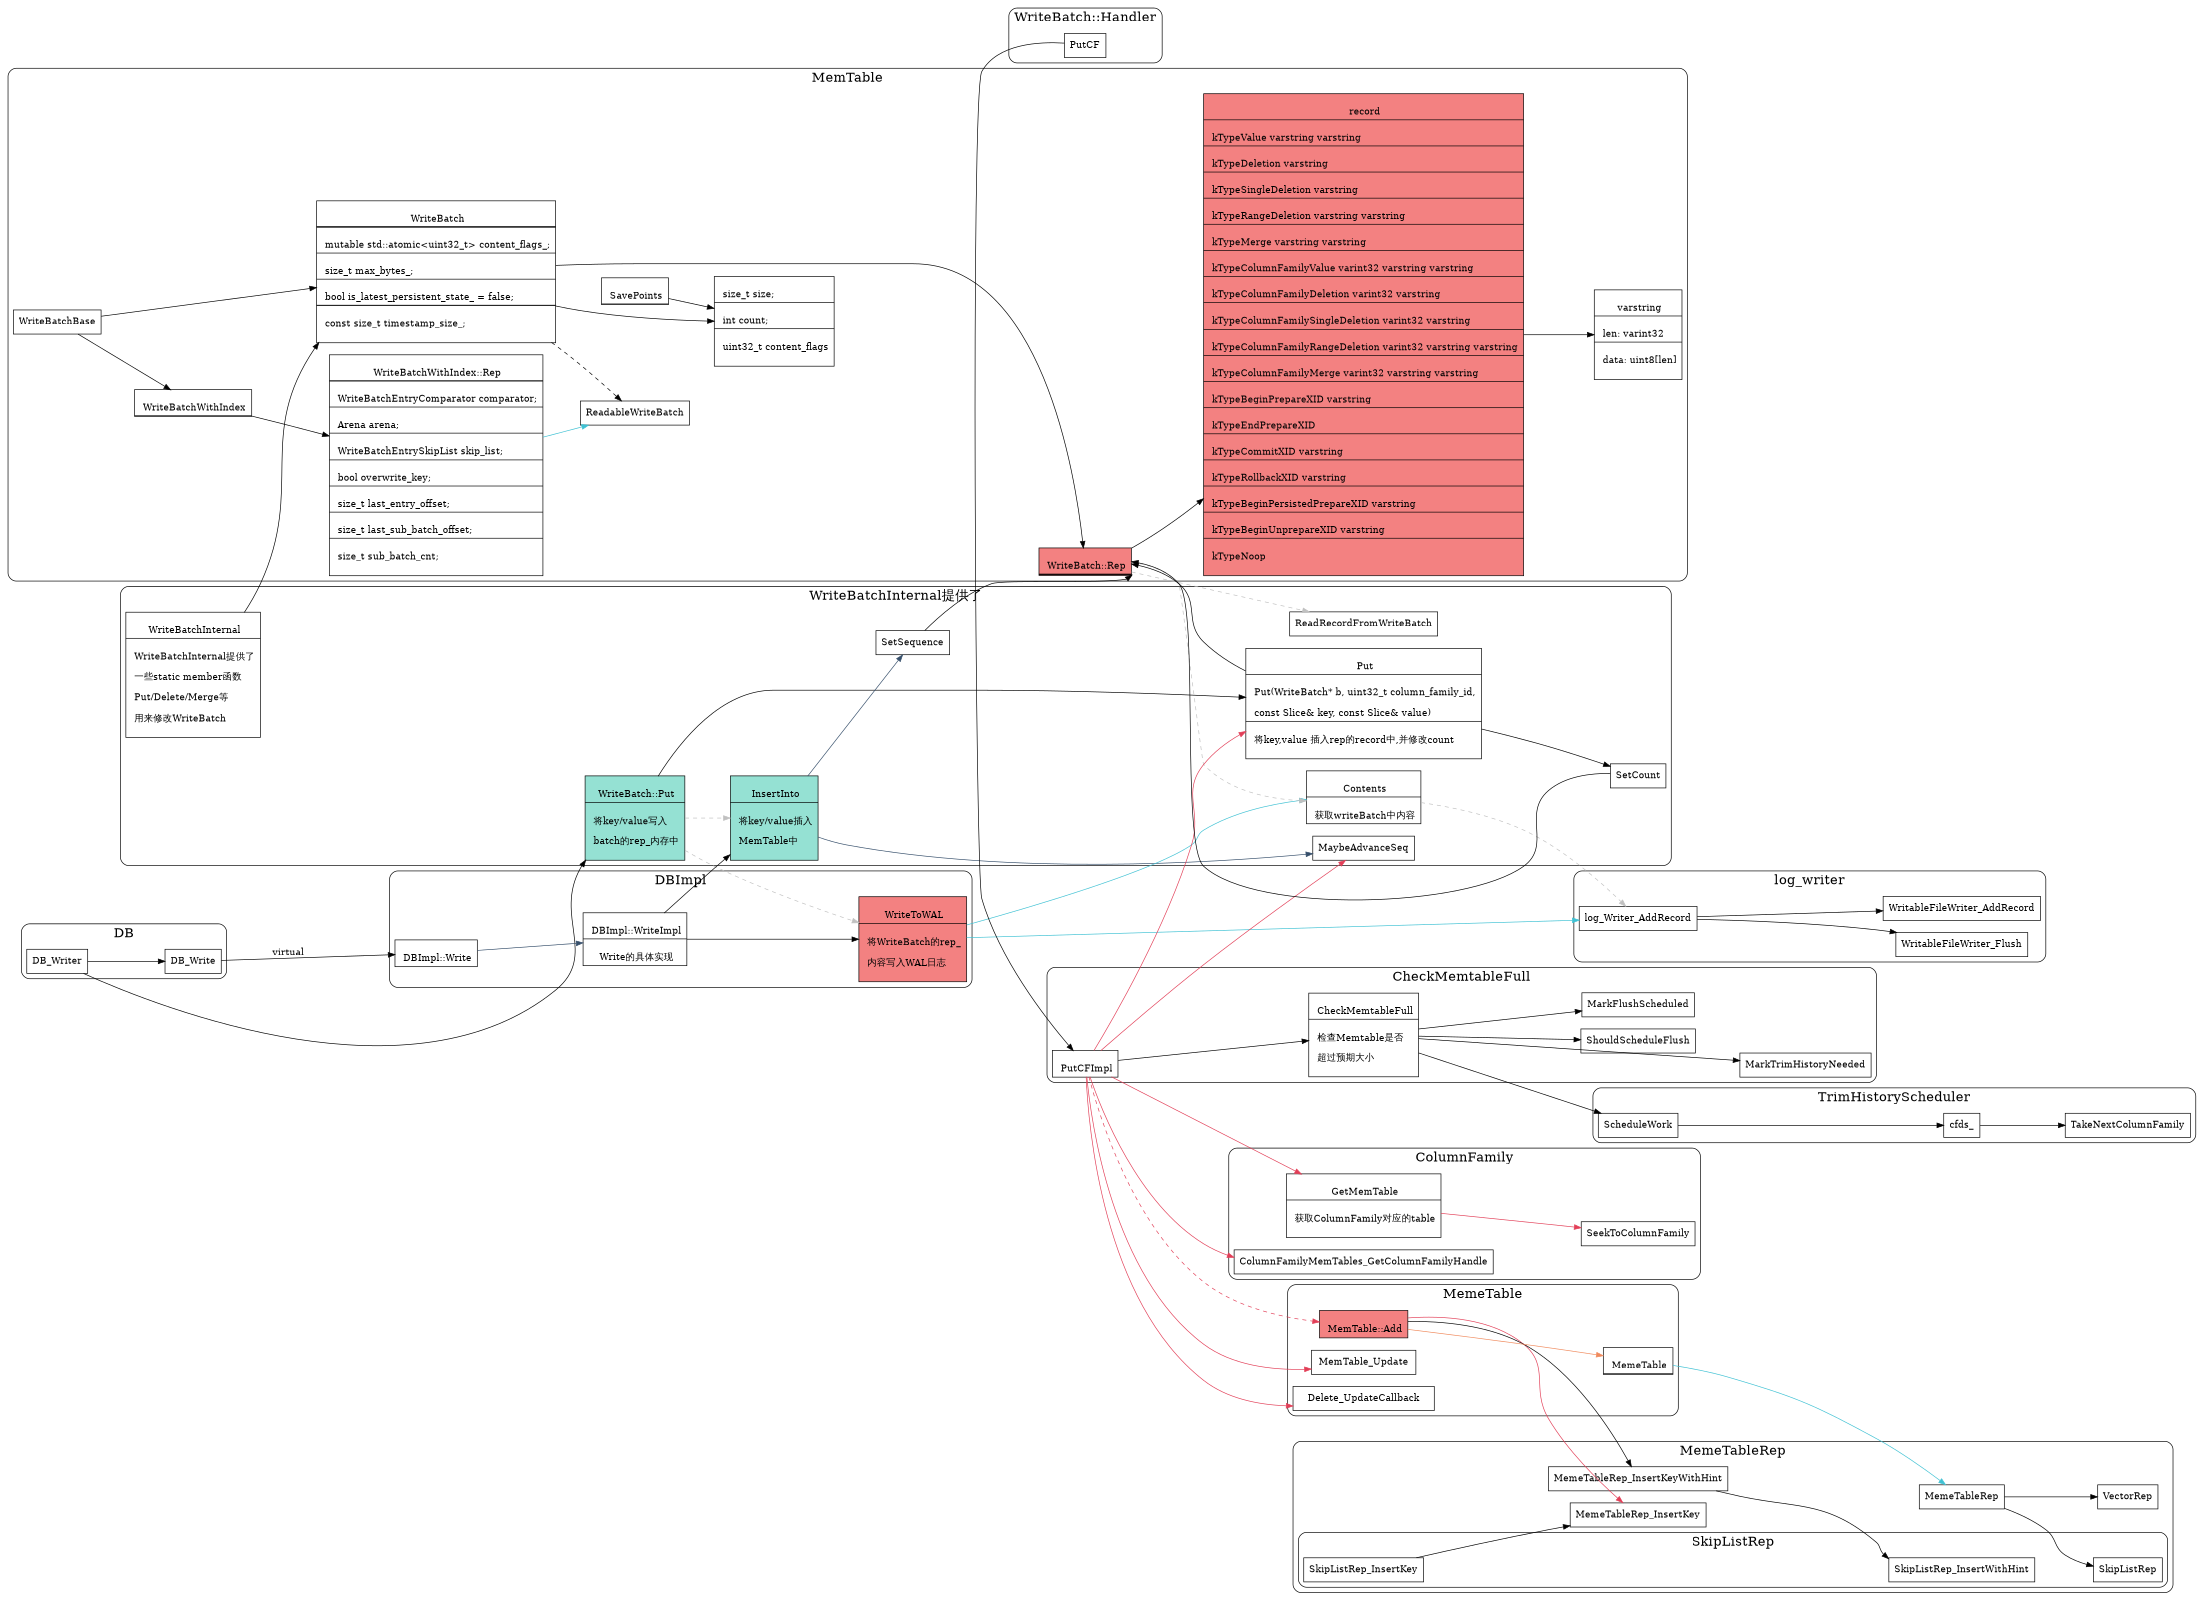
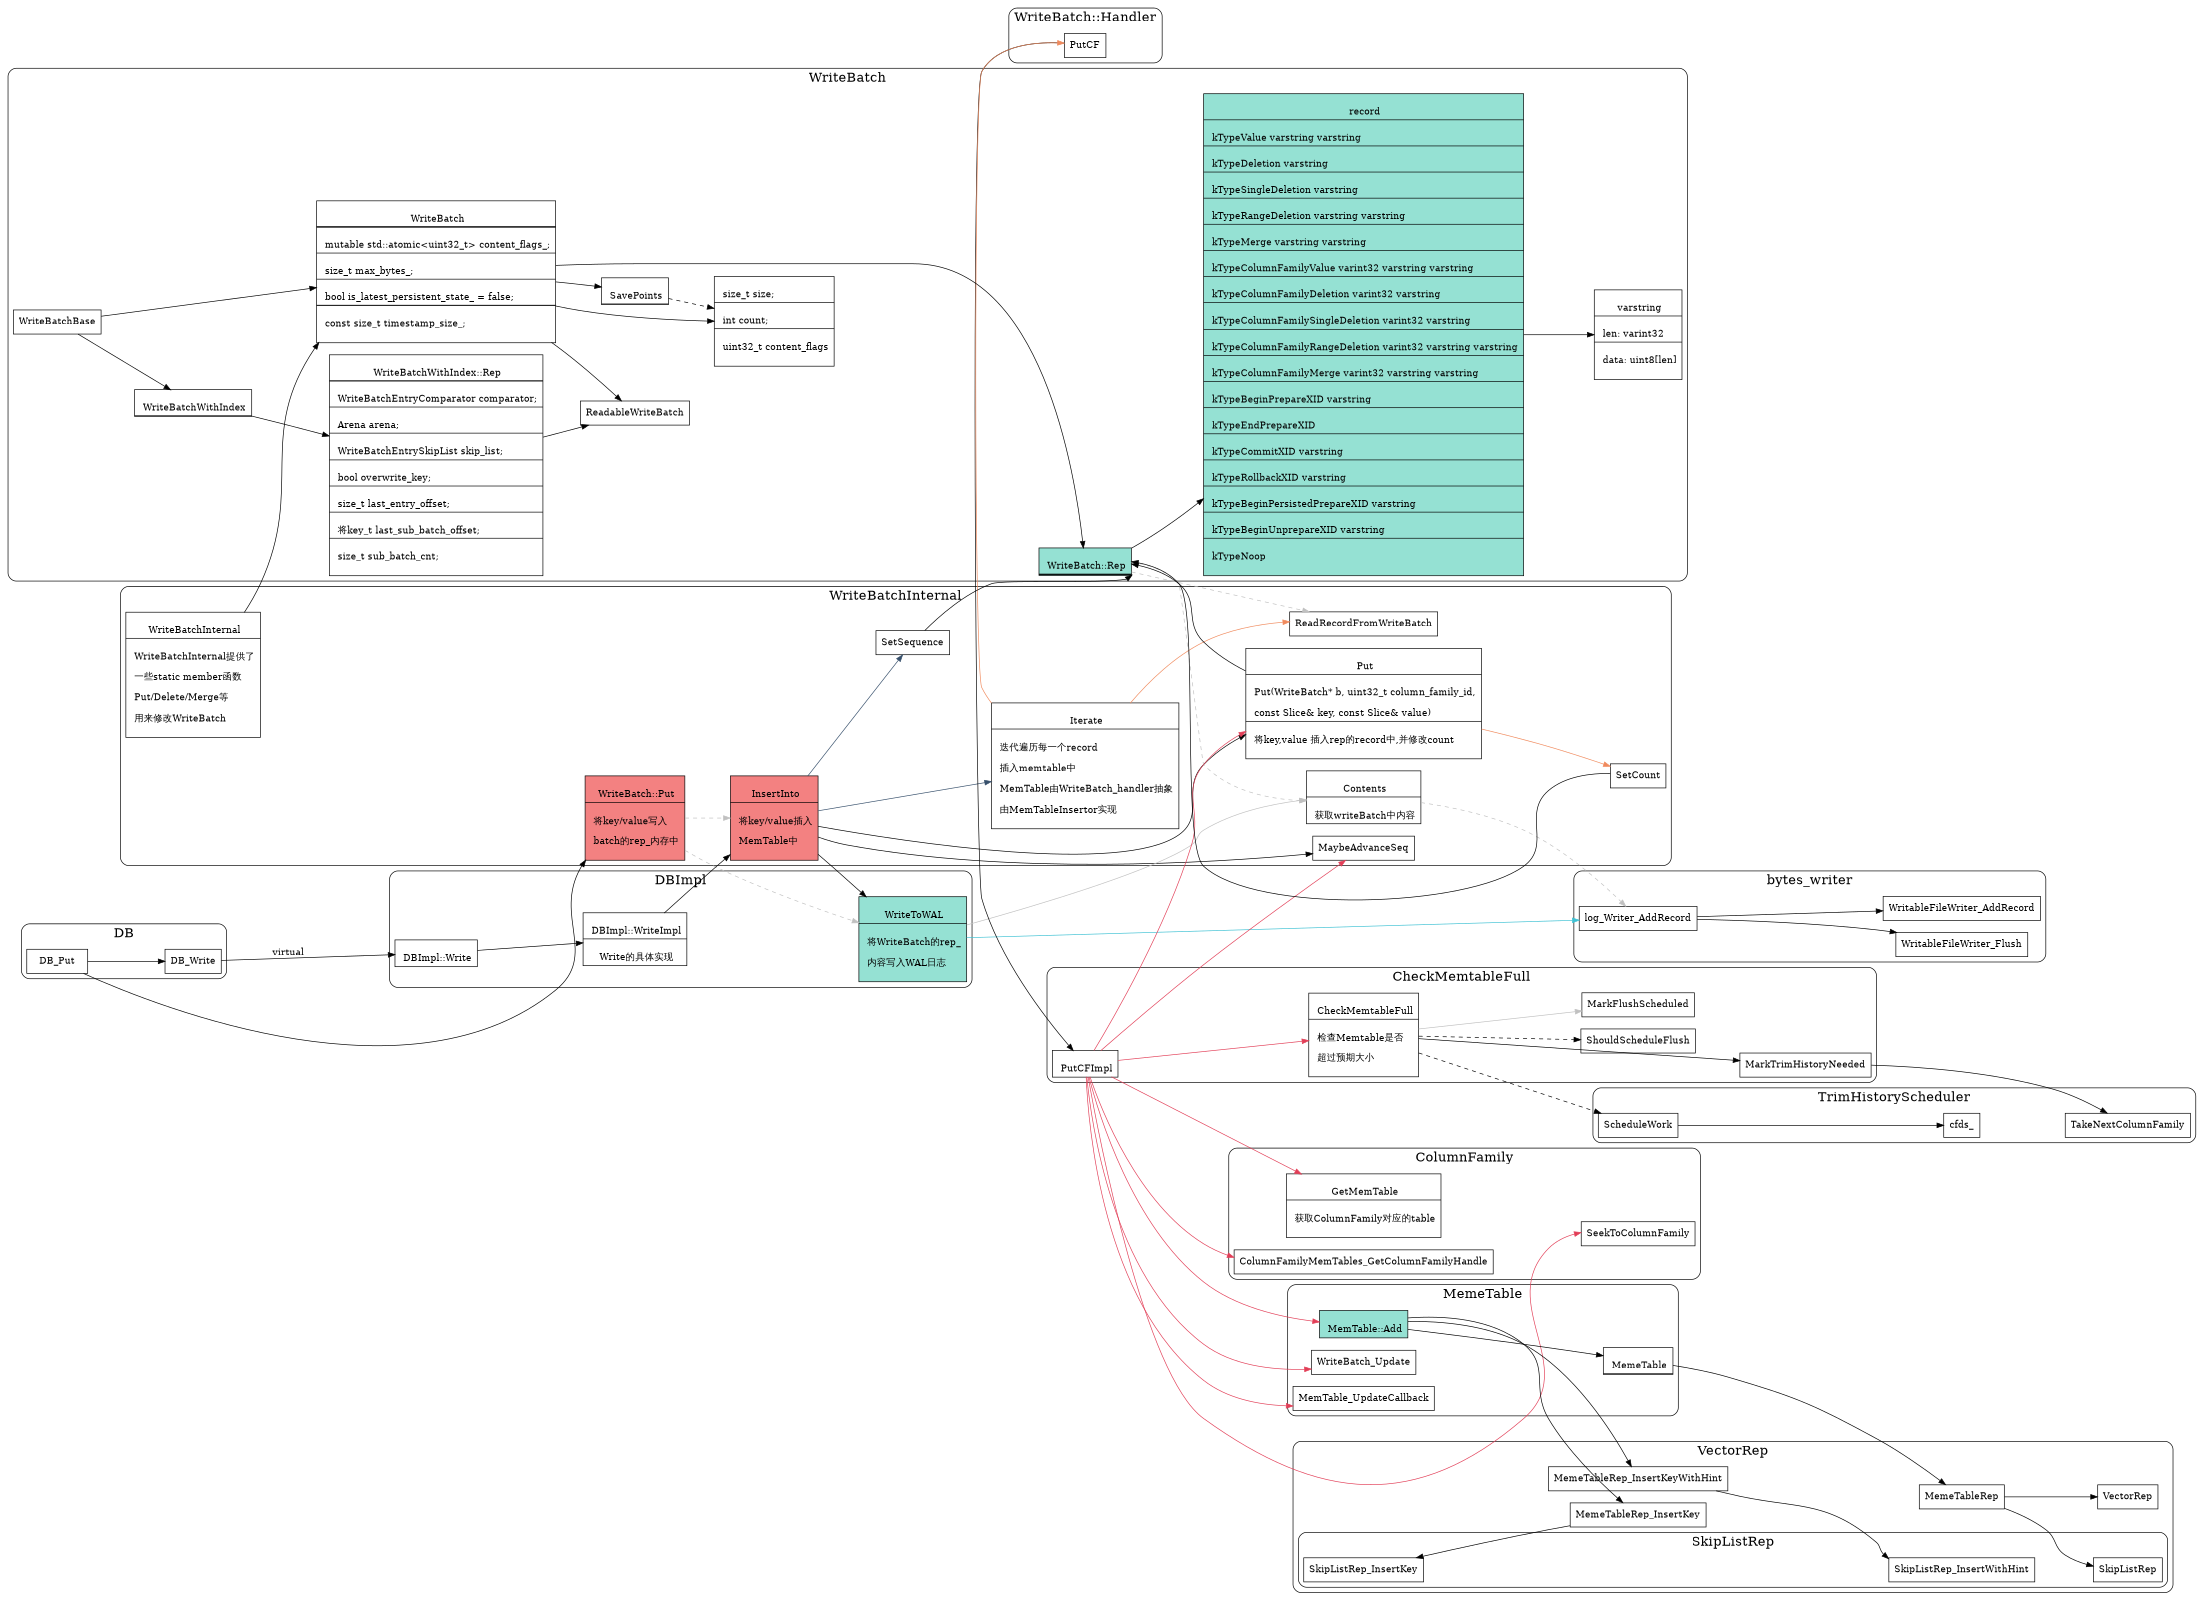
cluster "MemTable": label "MemTable" -> "WriteBatch"
edge "WriteBatch" -> "SavePoints": added
edge "SavePoints" -> "size_t size;": style solid -> dashed
node "record": fillcolor #f38181 -> #95e1d3
edge "WriteBatch" -> "ReadableWriteBatch": style dashed -> solid
edge "WriteBatchWithIndex::Rep" -> "ReadableWriteBatch": color #3ec1d3 -> black
node "WriteBatchWithIndex::Rep": text "size_t last_sub_batch_offset;" -> "将key_t last_sub_batch_offset;"
node "WriteBatch::Rep": fillcolor #f38181 -> #95e1d3
cluster "WriteBatchInternal提供了": label "WriteBatchInternal提供了" -> "WriteBatchInternal"
edge "WriteBatch::Put" -> "Put": now "InsertInto" -> "Put"
edge "Put" -> "SetCount": color black -> #f08a5d
node "Iterate": added
node "WriteBatch::Put": fillcolor #95e1d3 -> #f38181
node "InsertInto": fillcolor #95e1d3 -> #f38181
edge "InsertInto" -> "MaybeAdvanceSeq": color #364f6b -> black
edge "WriteToWAL" -> "Contents": color #3ec1d3 -> gray
cluster "log_writer": label "log_writer" -> "bytes_writer"
edge "DBImpl::WriteImpl" -> "WriteToWAL": now "InsertInto" -> "WriteToWAL"
node "WriteToWAL": fillcolor #f38181 -> #95e1d3
edge "DBImpl::Write" -> "DBImpl::WriteImpl": color #364f6b -> black
node "DB_Writer": label "DB_Writer" -> "DB_Put"
edge "CheckMemtableFull" -> "MarkFlushScheduled": color black -> gray
edge "CheckMemtableFull" -> "ShouldScheduleFlush": style solid -> dashed
edge "PutCFImpl" -> "CheckMemtableFull": color black -> #e23e57
edge "CheckMemtableFull" -> "ScheduleWork": style solid -> dashed
edge "cfds_" -> "TakeNextColumnFamily": now "MarkTrimHistoryNeeded" -> "TakeNextColumnFamily"
edge "GetMemTable" -> "SeekToColumnFamily": now "PutCFImpl" -> "SeekToColumnFamily"
edge "PutCFImpl" -> "MemTable::Add": style dashed -> solid
node "MemTable::Add": fillcolor #f38181 -> #95e1d3
edge "MemTable::Add" -> "MemeTable": color #f08a5d -> black
node "MemTable_Update": label "MemTable_Update" -> "WriteBatch_Update"
edge "MemTable::Add" -> "MemeTableRep_InsertKey": color #e23e57 -> black
node "Delete_UpdateCallback": label "Delete_UpdateCallback" -> "MemTable_UpdateCallback"
edge "MemeTable" -> "MemeTableRep": color #3ec1d3 -> black
cluster "MemeTableRep": label "MemeTableRep" -> "VectorRep"
edge "SkipListRep_InsertKey" -> "MemeTableRep_InsertKey": reversed
